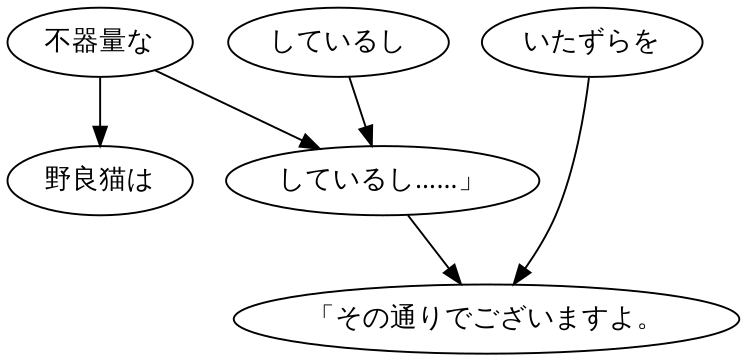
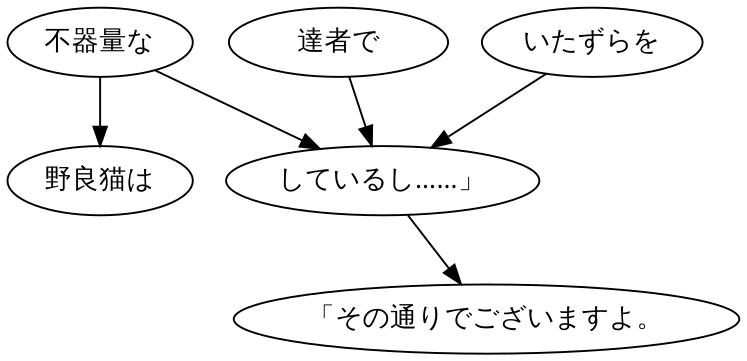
node "しているし": label "しているし" -> "達者で"
edge "いたずらを" -> "「その通りでございますよ。": now "いたずらを" -> "しているし……」"
